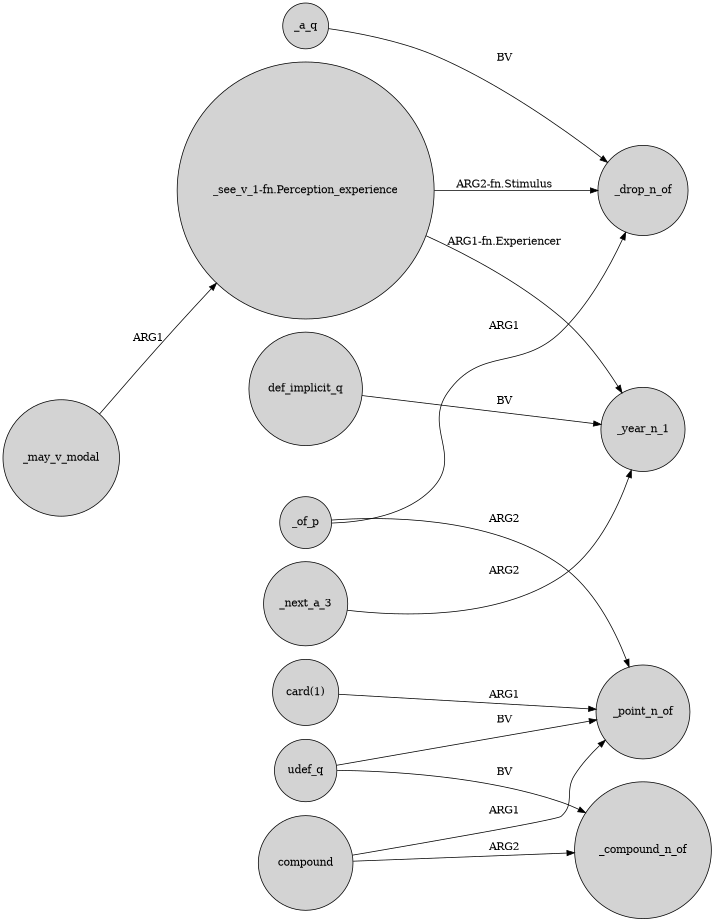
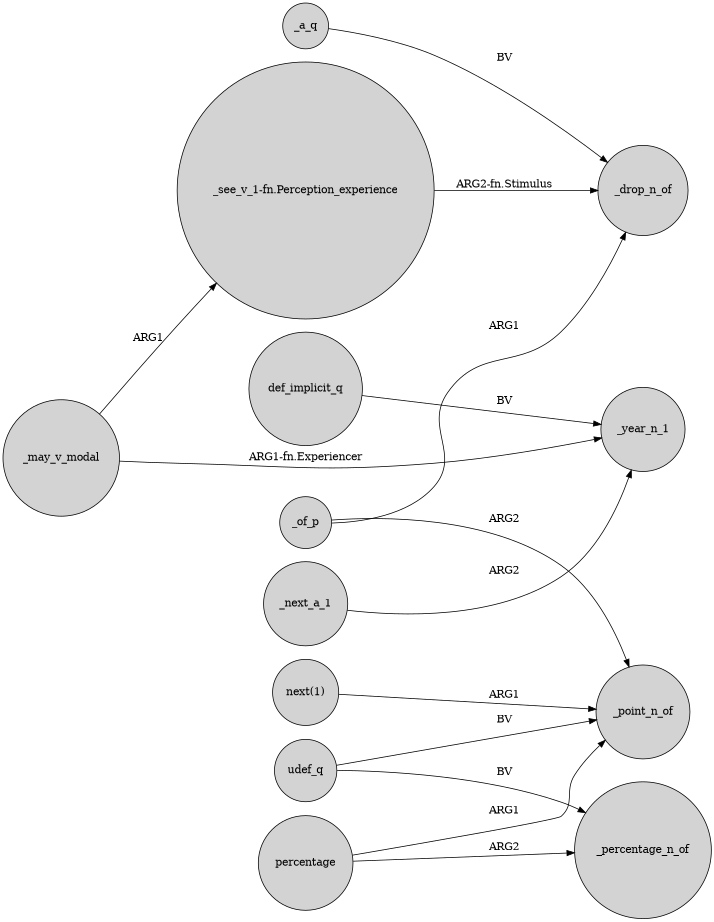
edge "_see_v_1-fn.Perception_experience" -> "_year_n_1": now "_may_v_modal" -> "_year_n_1"
node "_next_a_3": label "_next_a_3" -> "_next_a_1"
node "card(1)": label "card(1)" -> "next(1)"
node "_compound_n_of": label "_compound_n_of" -> "_percentage_n_of"
node "compound": label "compound" -> "percentage"
